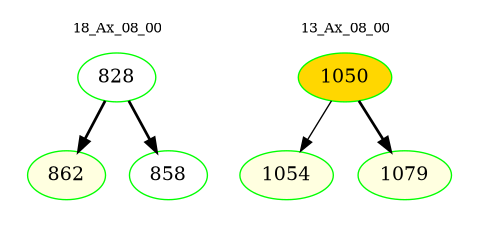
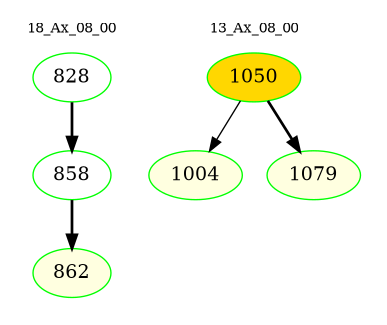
edge "828" -> "862": now "858" -> "862"
node "1054": label "1054" -> "1004"
